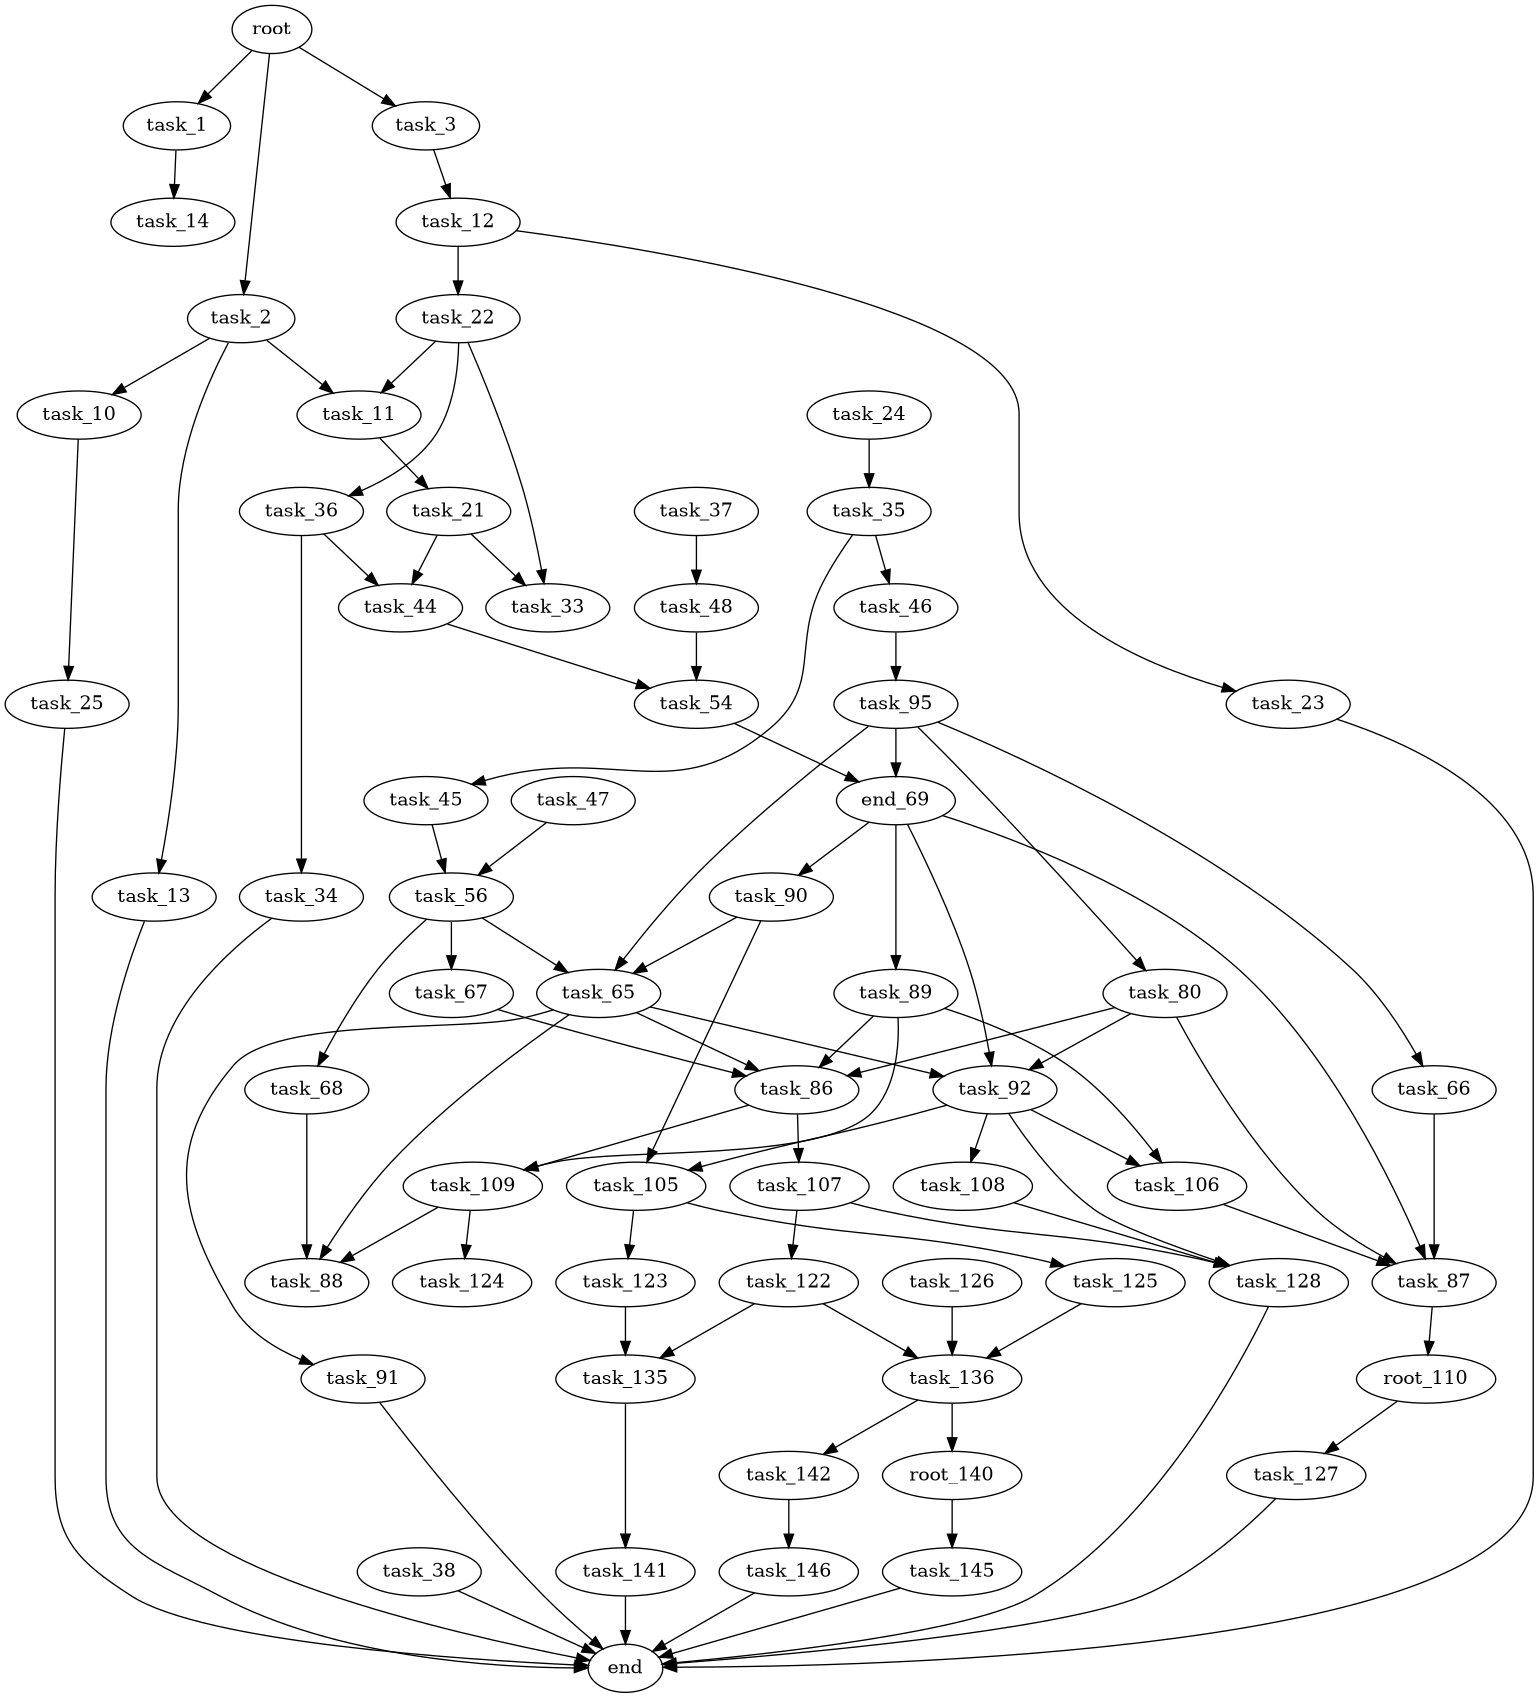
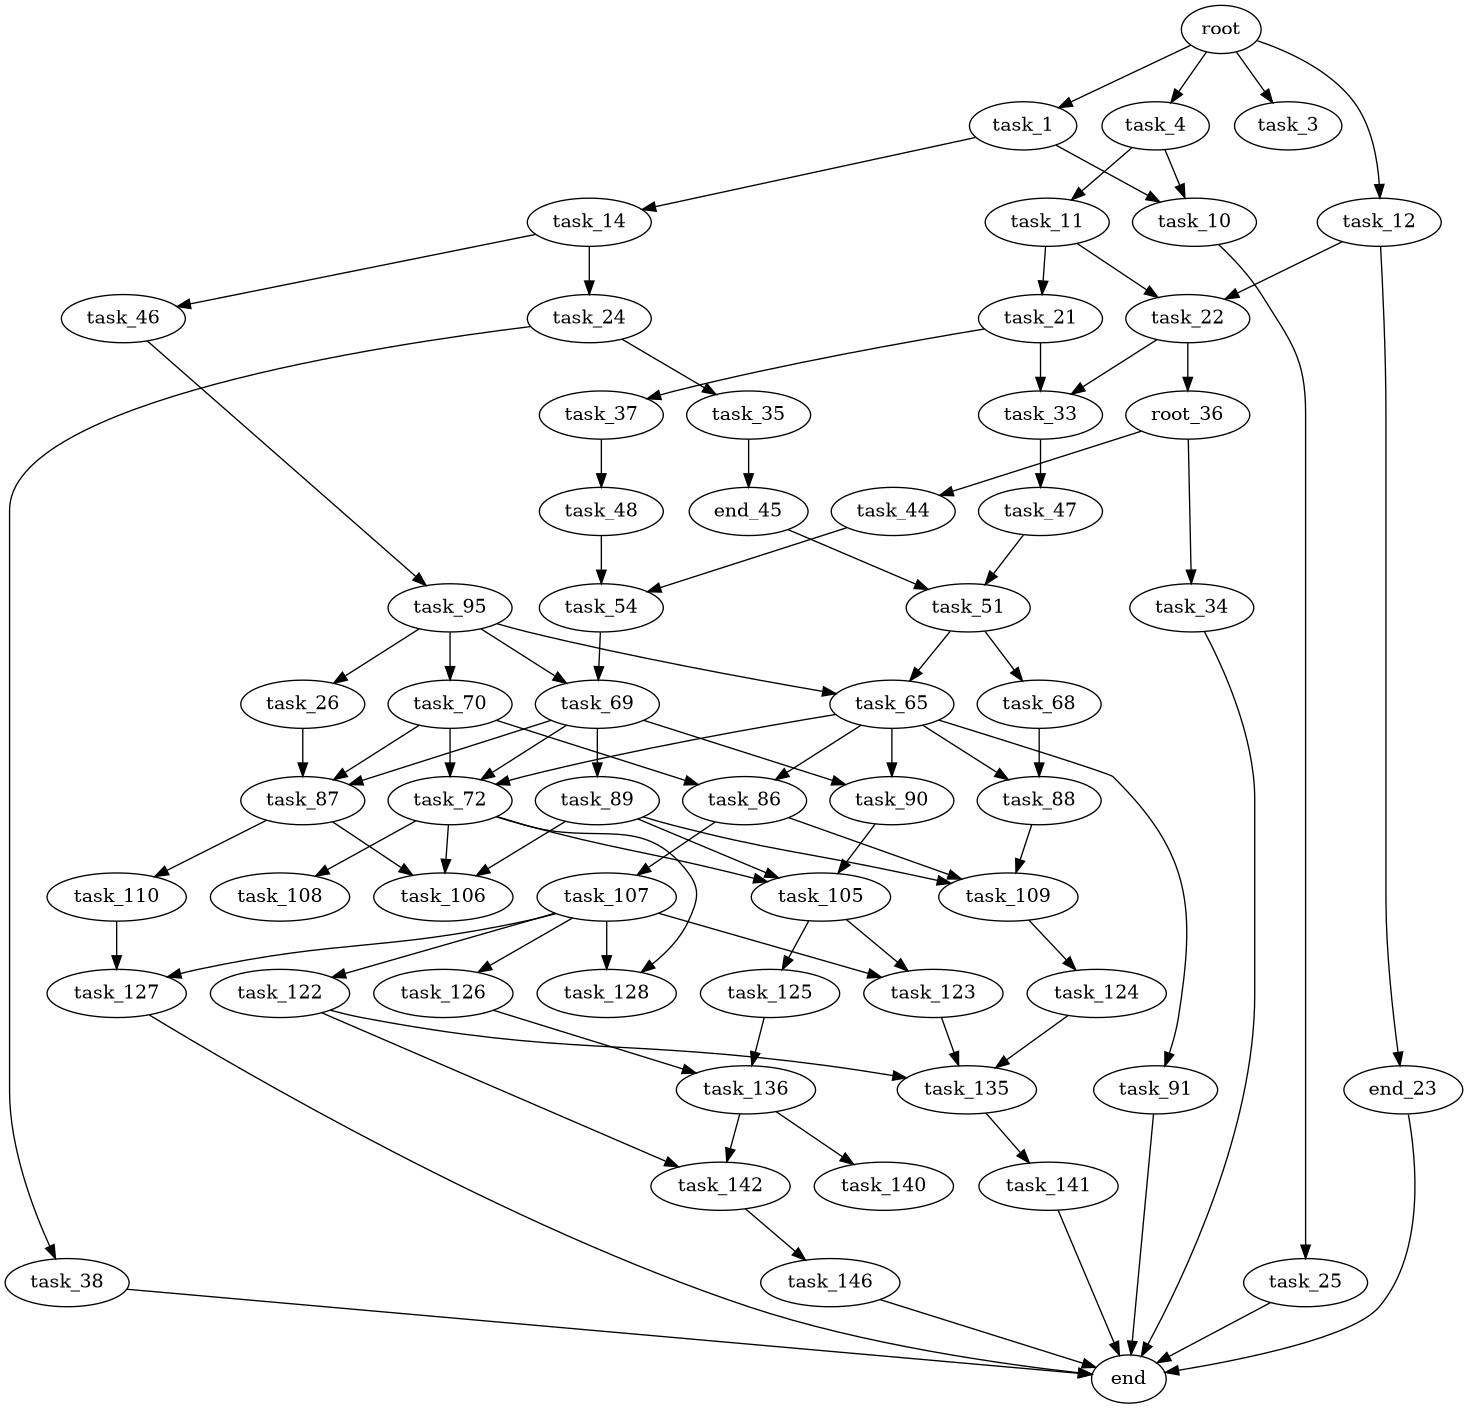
edge "task_3" -> "task_12": now "root" -> "task_12"
edge "task_1" -> "task_10": added
edge "task_14" -> "task_24": added
node "task_2": label "task_2" -> "task_4"
edge "task_22" -> "task_11": reversed
edge "task_33" -> "task_47": added
node "task_36": label "task_36" -> "root_36"
edge "task_35" -> "task_46": now "task_14" -> "task_46"
edge "task_21" -> "task_44": now "task_21" -> "task_37"
edge "task_24" -> "task_38": added
node "task_23": label "task_23" -> "end_23"
node "task_45": label "task_45" -> "end_45"
node "end_69": label "end_69" -> "task_69"
node "task_13": removed
node "task_56": label "task_56" -> "task_51"
edge "task_107" -> "task_126": added
edge "task_90" -> "task_65": reversed
edge "task_107" -> "task_123": added
edge "task_107" -> "task_127": added
node "task_67": removed
node "task_80": label "task_80" -> "task_70"
edge "task_89" -> "task_86": now "task_89" -> "task_105"
edge "task_124" -> "task_135": added
node "task_92": label "task_92" -> "task_72"
node "task_66": label "task_66" -> "task_26"
edge "task_109" -> "task_88": reversed
edge "task_108" -> "task_128": removed
edge "task_106" -> "task_87": reversed
edge "task_122" -> "task_136": now "task_122" -> "task_142"
node "root_110": label "root_110" -> "task_110"
node "root_140": label "root_140" -> "task_140"
node "task_145": removed
edge "task_128" -> "end": removed
